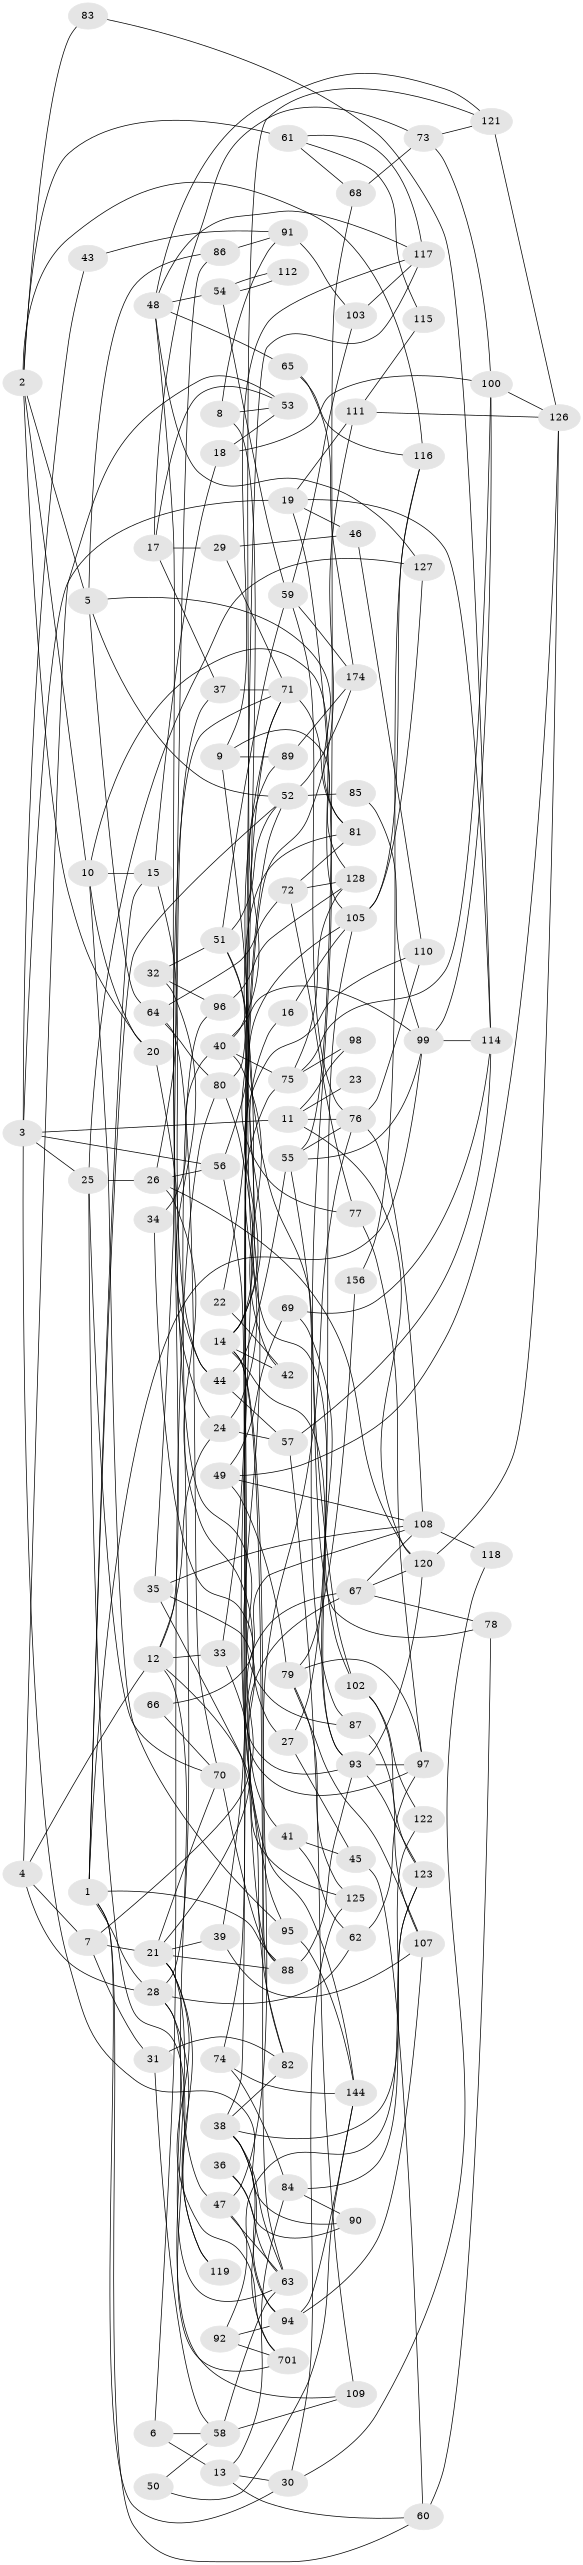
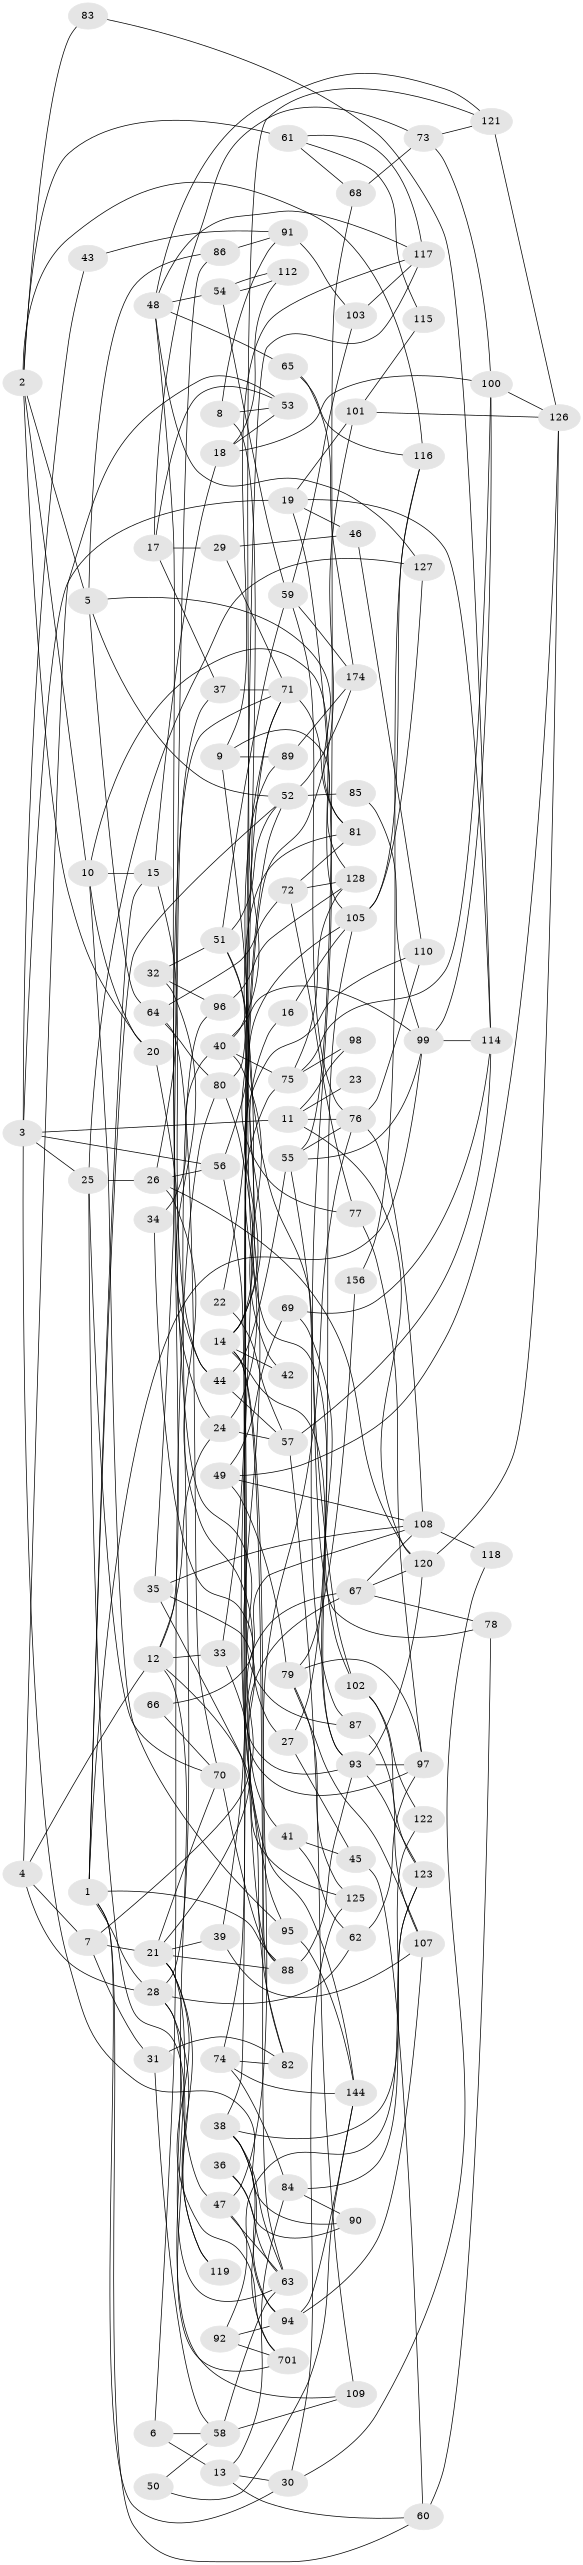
edge "112" -- "18": added
node "111": label "111" -> "101"
edge "22" -- "42": now "22" -- "57"
edge "82" -- "38": now "82" -- "74"
